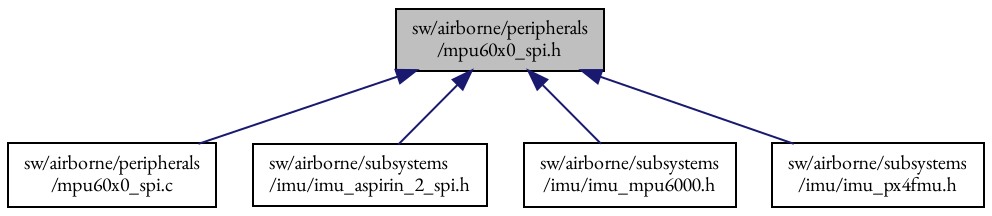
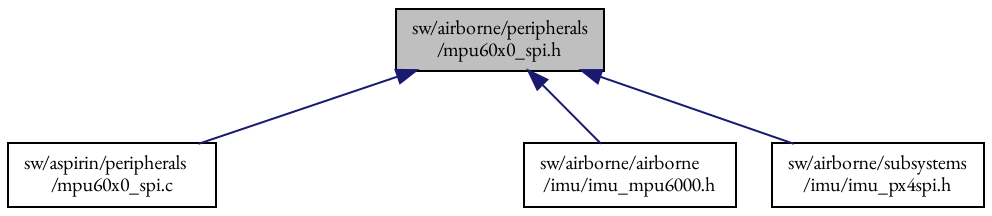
node "sw/airborne/peripherals /mpu60x0_spi.c": label "sw/airborne/peripherals /mpu60x0_spi.c" -> "sw/aspirin/peripherals /mpu60x0_spi.c"
node "sw/airborne/subsystems /imu/imu_aspirin_2_spi.h": removed
node "sw/airborne/subsystems /imu/imu_mpu6000.h": label "sw/airborne/subsystems /imu/imu_mpu6000.h" -> "sw/airborne/airborne /imu/imu_mpu6000.h"
node "sw/airborne/subsystems /imu/imu_px4fmu.h": label "sw/airborne/subsystems /imu/imu_px4fmu.h" -> "sw/airborne/subsystems /imu/imu_px4spi.h"
